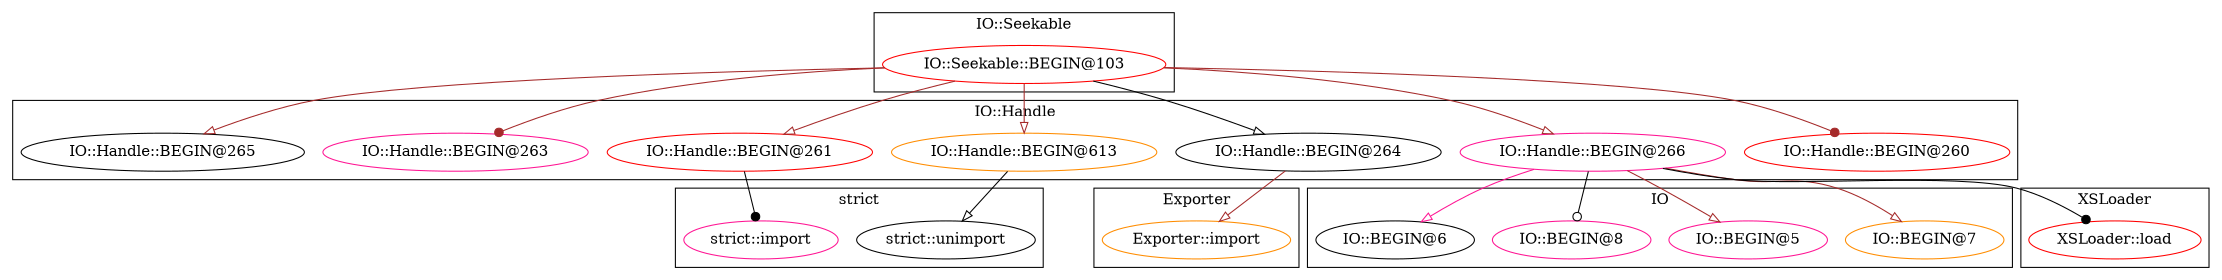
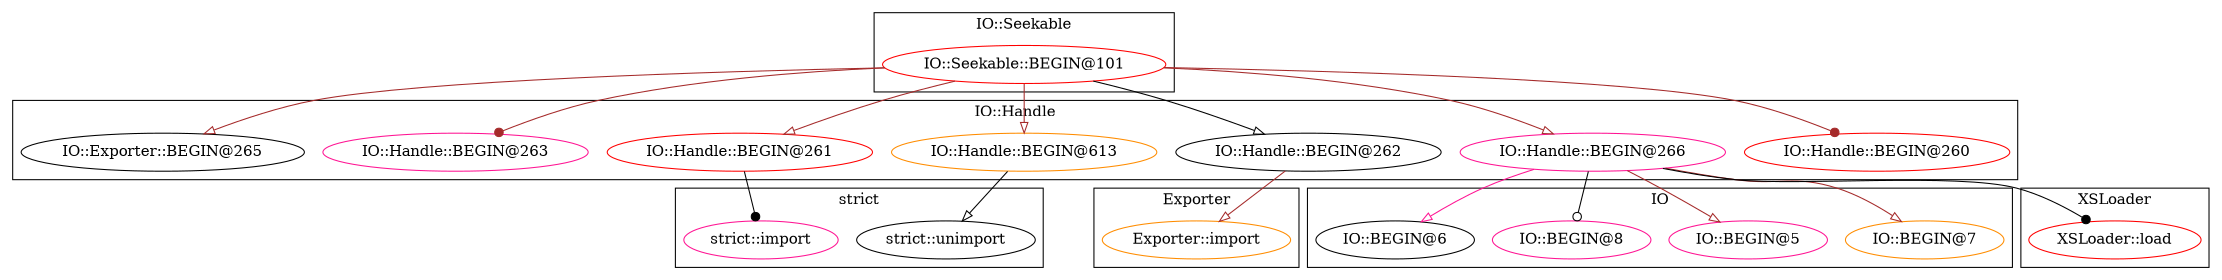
node "IO::Seekable::BEGIN@103": label "IO::Seekable::BEGIN@103" -> "IO::Seekable::BEGIN@101"
node "IO::Handle::BEGIN@265": label "IO::Handle::BEGIN@265" -> "IO::Exporter::BEGIN@265"
node "IO::Handle::BEGIN@264": label "IO::Handle::BEGIN@264" -> "IO::Handle::BEGIN@262"
